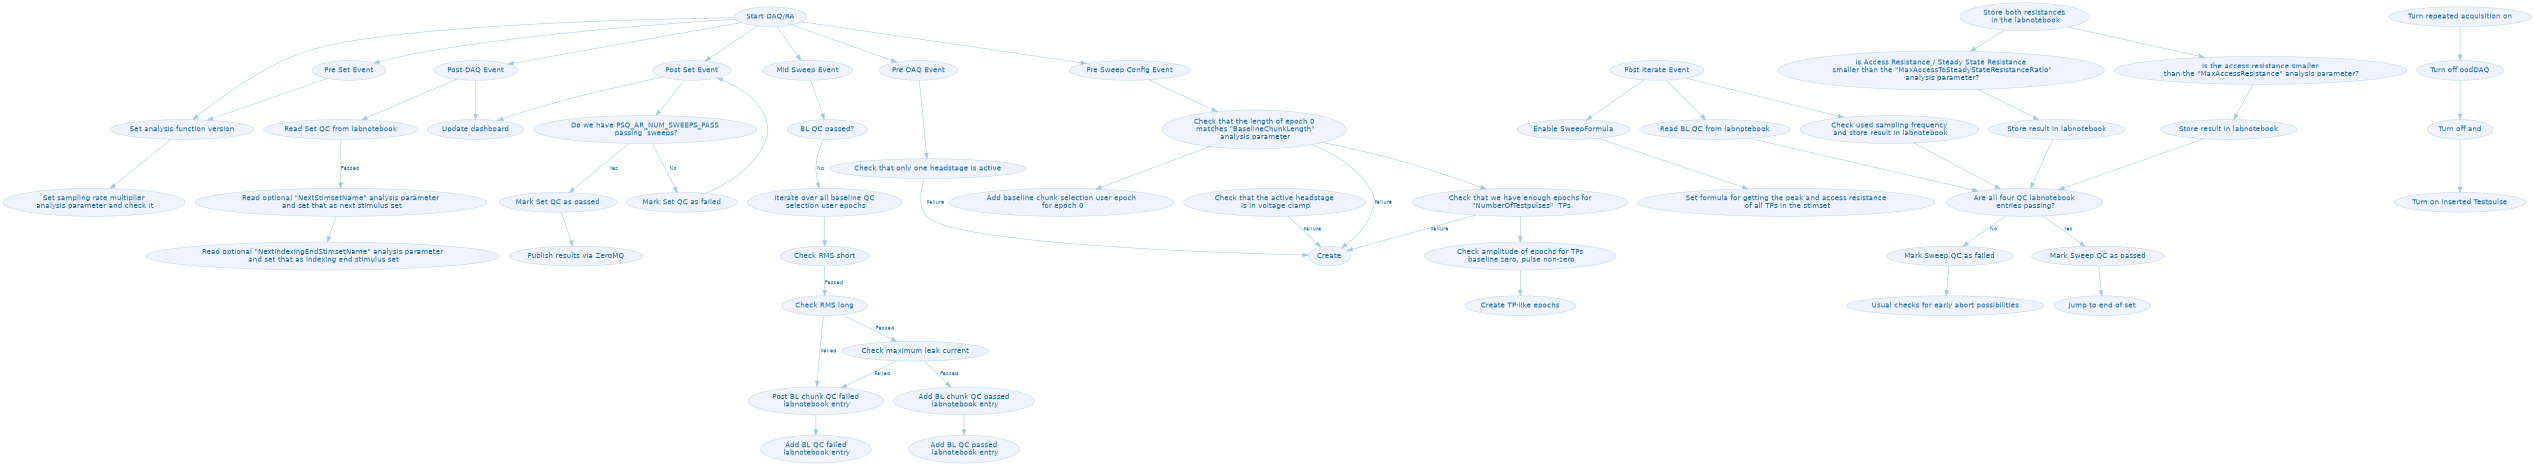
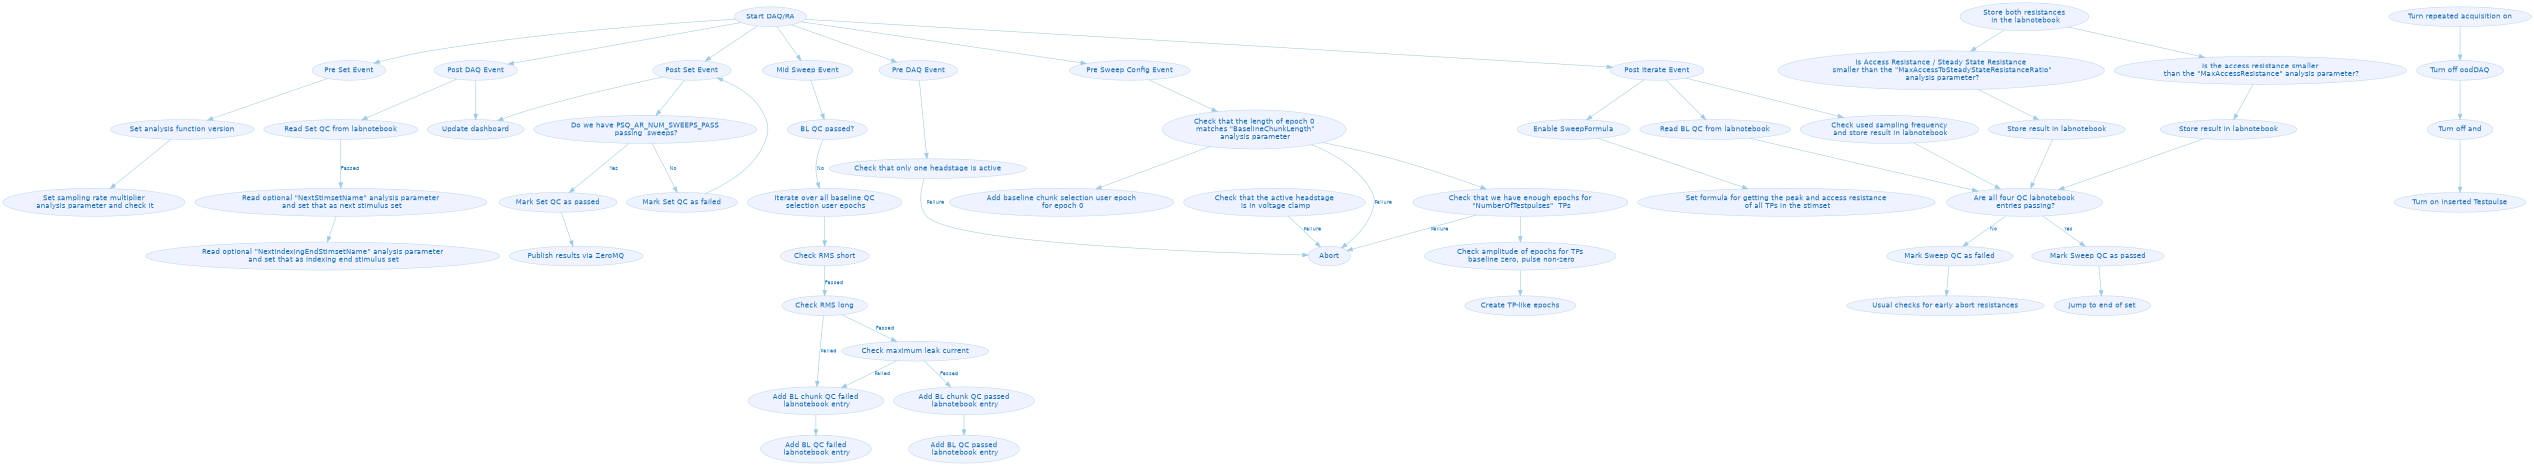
edge "Start DAQ/RA" -> "Set analysis function version": now "Start DAQ/RA" -> "Post Iterate Event"
node "Create": label "Create" -> "Abort"
node "Usual checks for early abort possibilities": label "Usual checks for early abort possibilities" -> "Usual checks for early abort resistances"
node "Post BL chunk QC failed labnotebook entry": label "Post BL chunk QC failed labnotebook entry" -> "Add BL chunk QC failed labnotebook entry"
